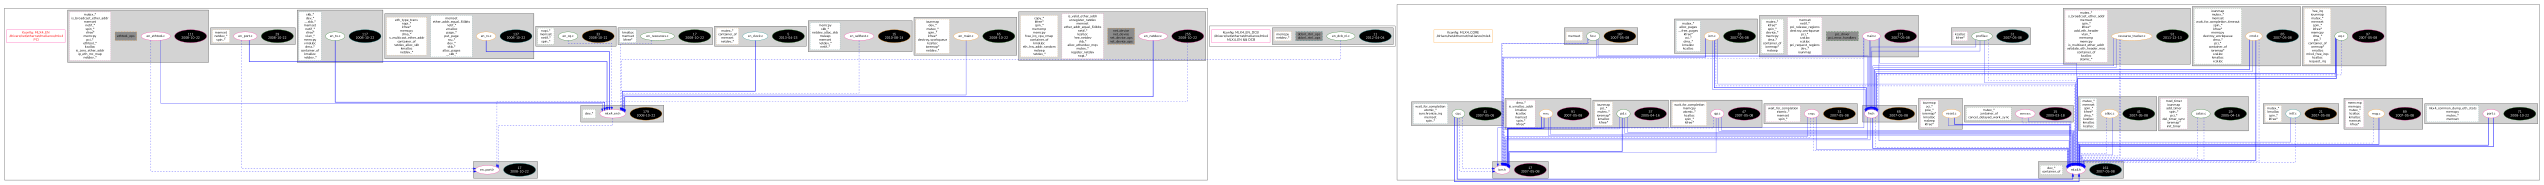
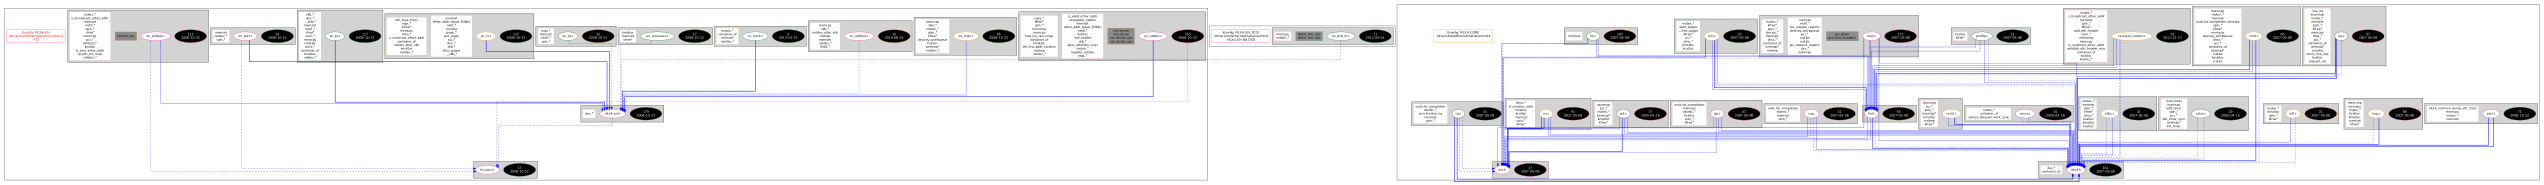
node "intf.c": color teal -> darkorange
